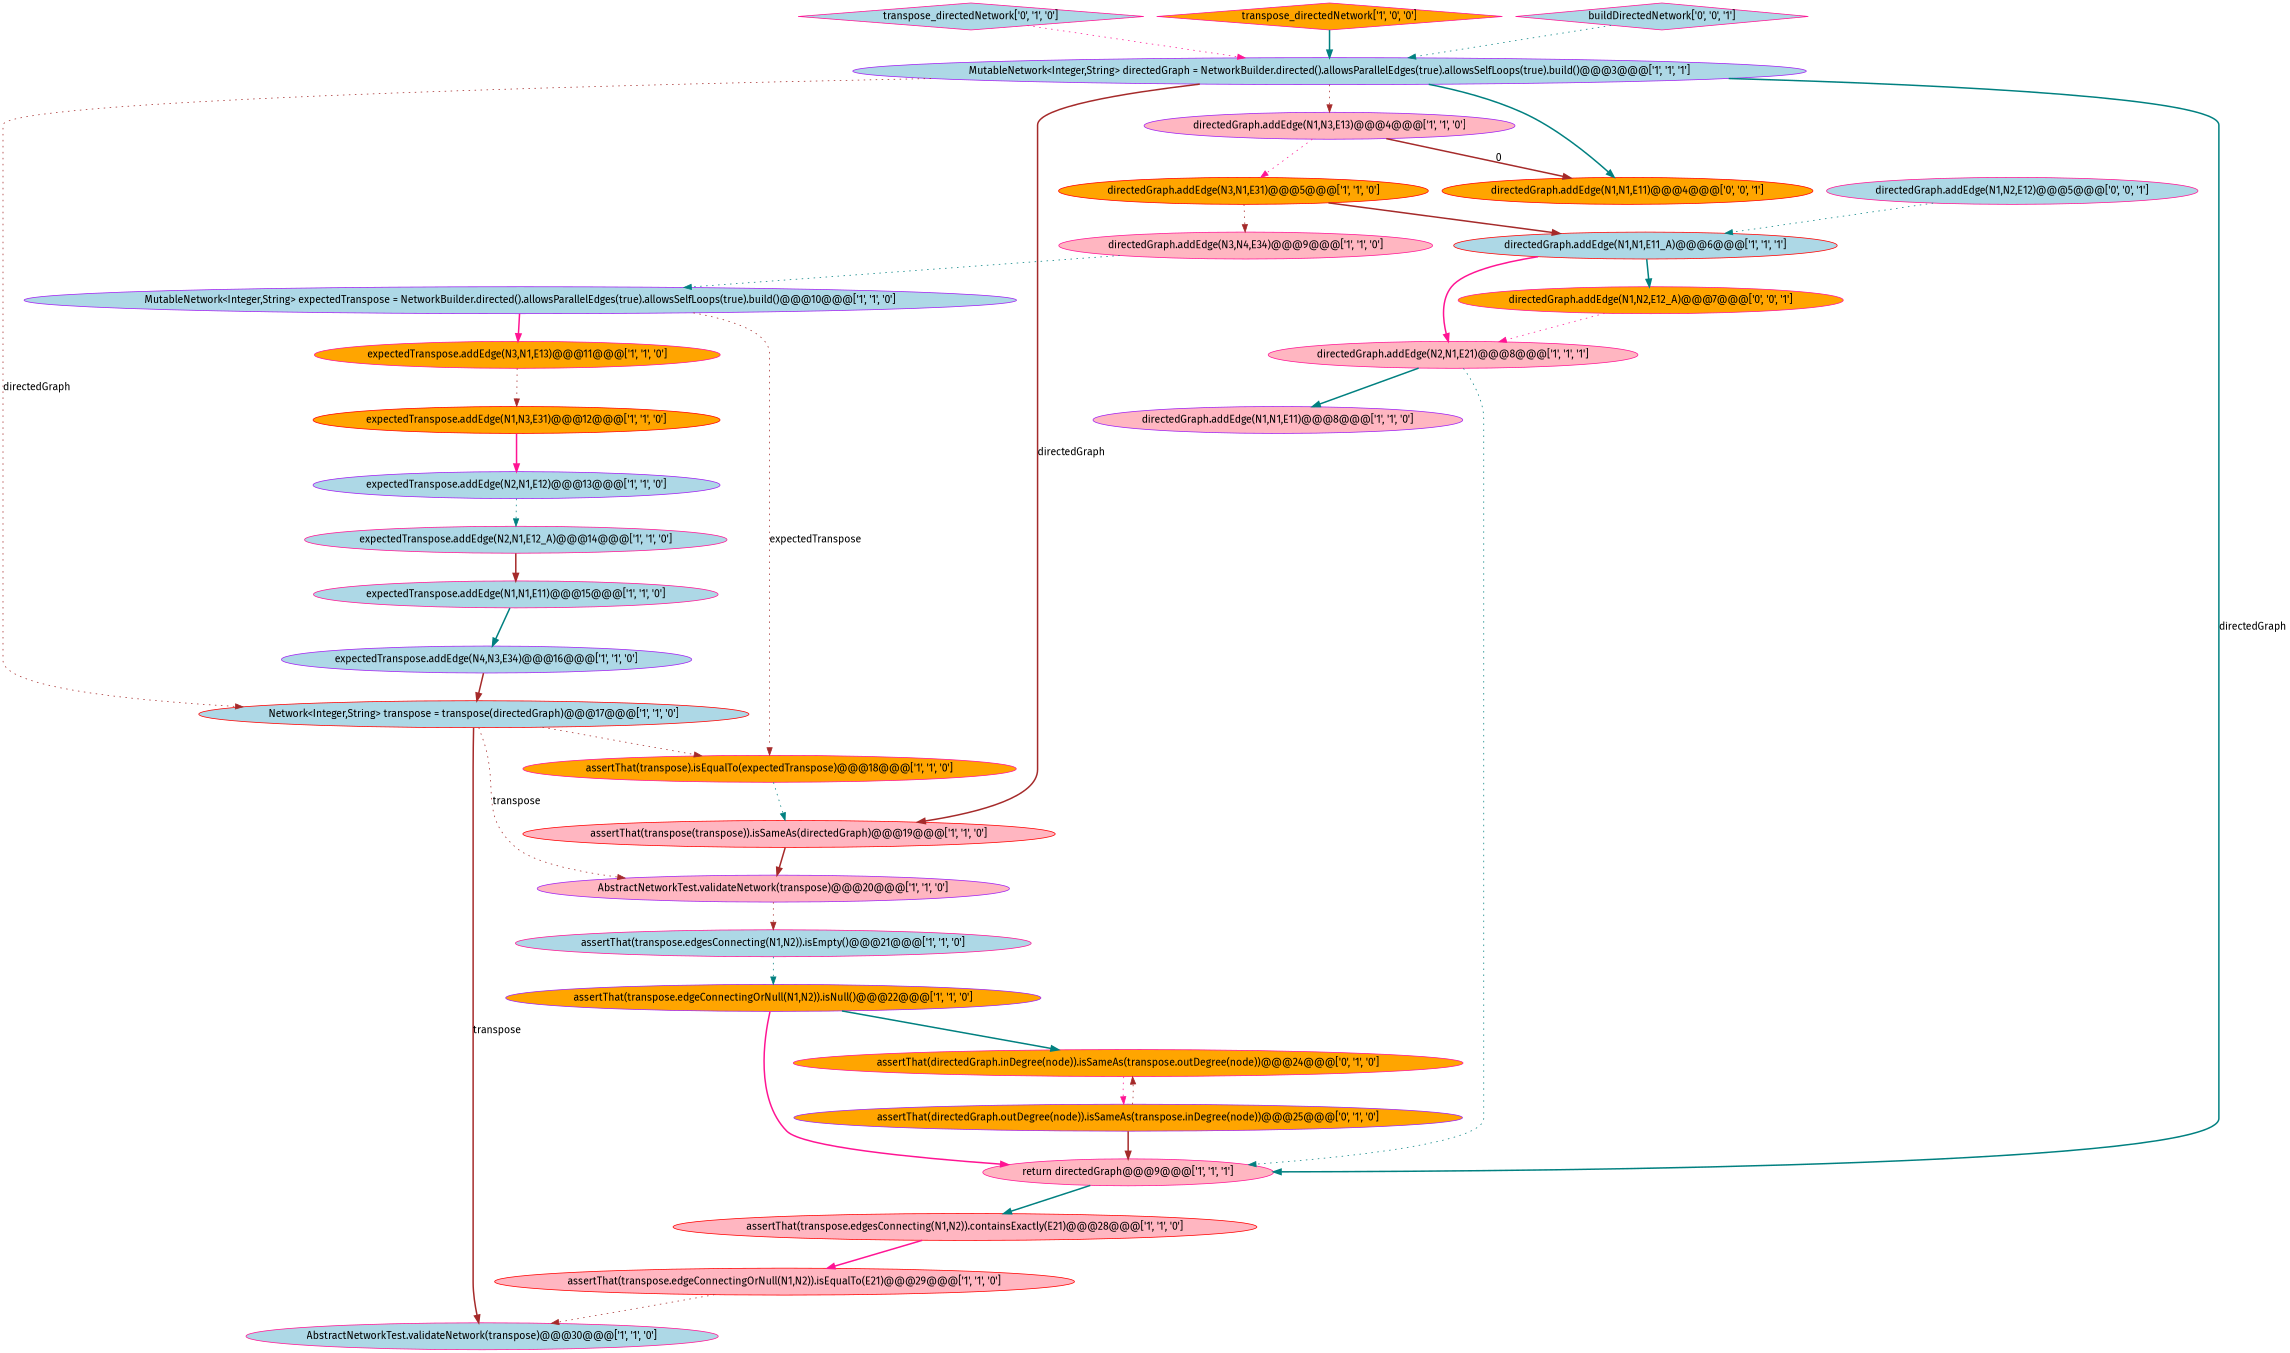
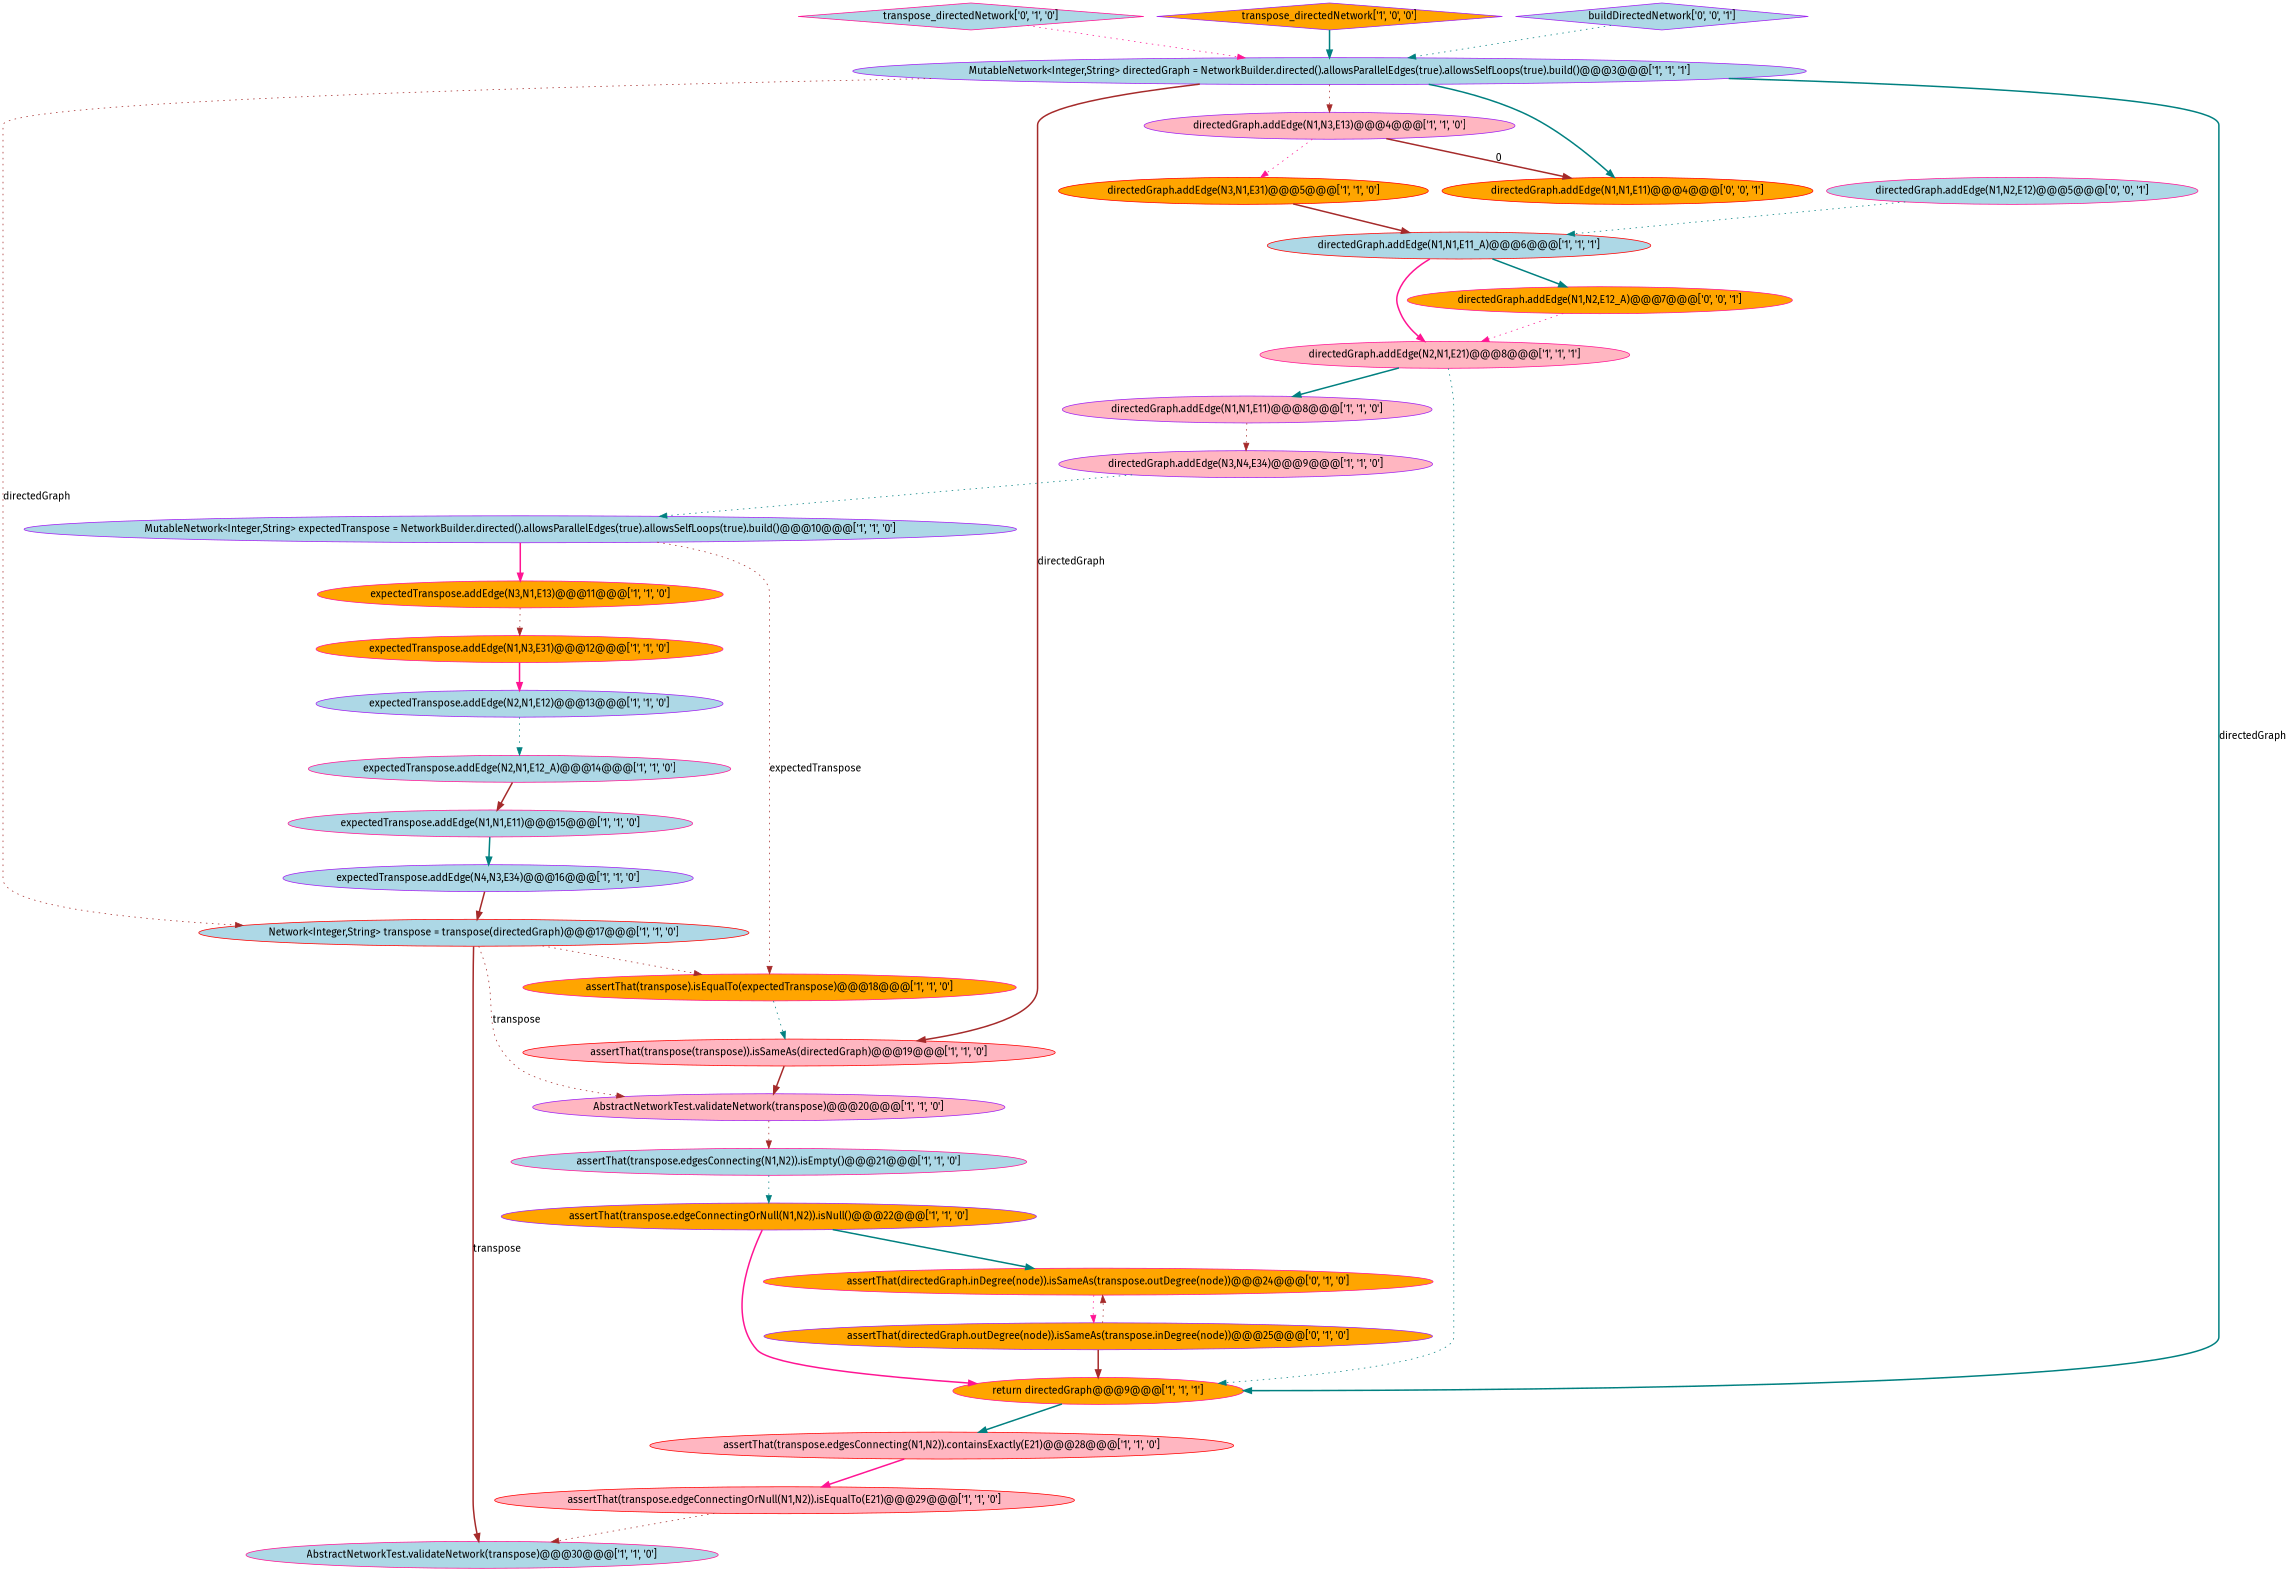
node "transpose_directedNetwork['1', '0', '0']": color deeppink -> purple
node "buildDirectedNetwork['0', '0', '1']": color deeppink -> purple
edge "directedGraph.addEdge(N3,N1,E31)@@@5@@@['1', '1', '0']" -> "directedGraph.addEdge(N3,N4,E34)@@@9@@@['1', '1', '0']": now "directedGraph.addEdge(N1,N1,E11)@@@8@@@['1', '1', '0']" -> "directedGraph.addEdge(N3,N4,E34)@@@9@@@['1', '1', '0']"
node "directedGraph.addEdge(N3,N4,E34)@@@9@@@['1', '1', '0']": color deeppink -> purple
node "expectedTranspose.addEdge(N1,N3,E31)@@@12@@@['1', '1', '0']": color red -> deeppink
node "return directedGraph@@@9@@@['1', '1', '1']": fillcolor lightpink -> orange
